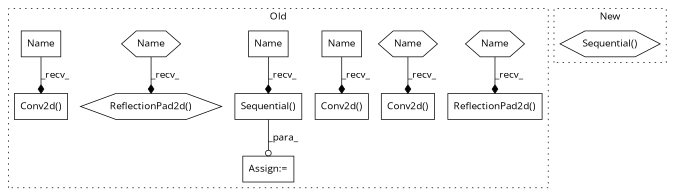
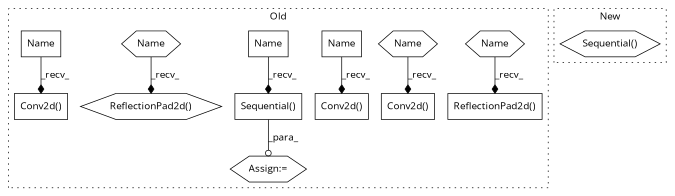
node "Assign:=": shape box -> hexagon
